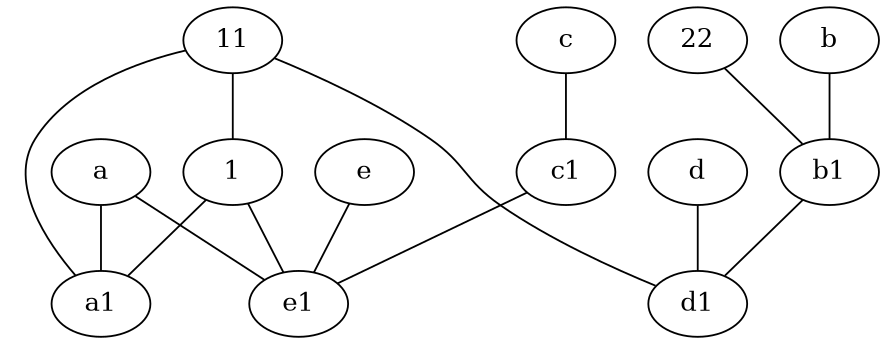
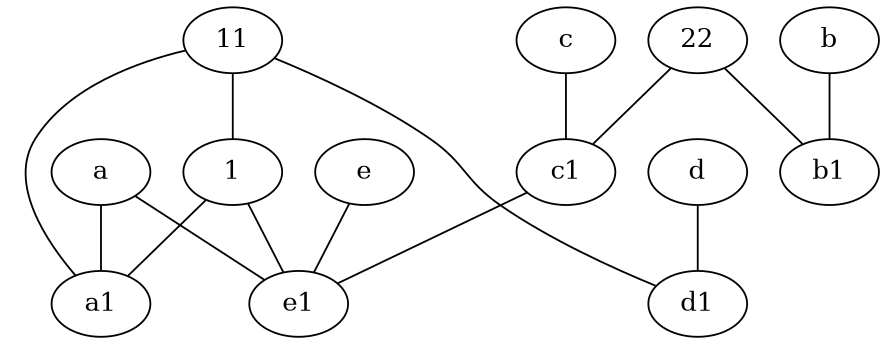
edge "22" -- "c1": added
edge "b1" -- "d1": removed
